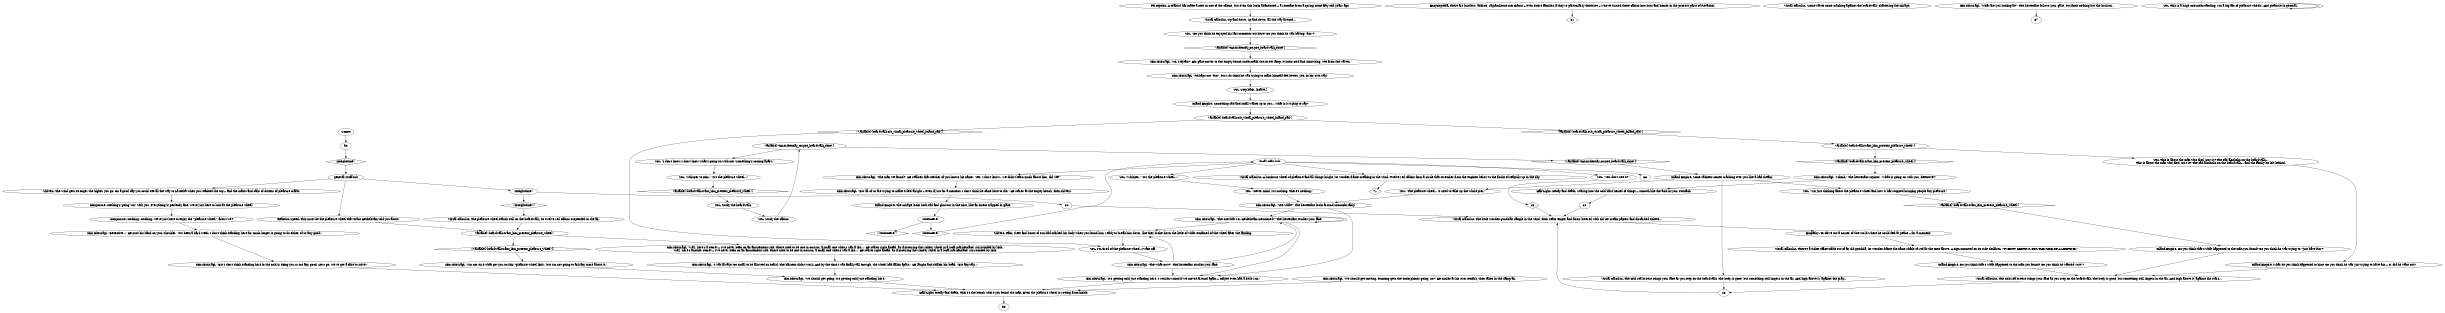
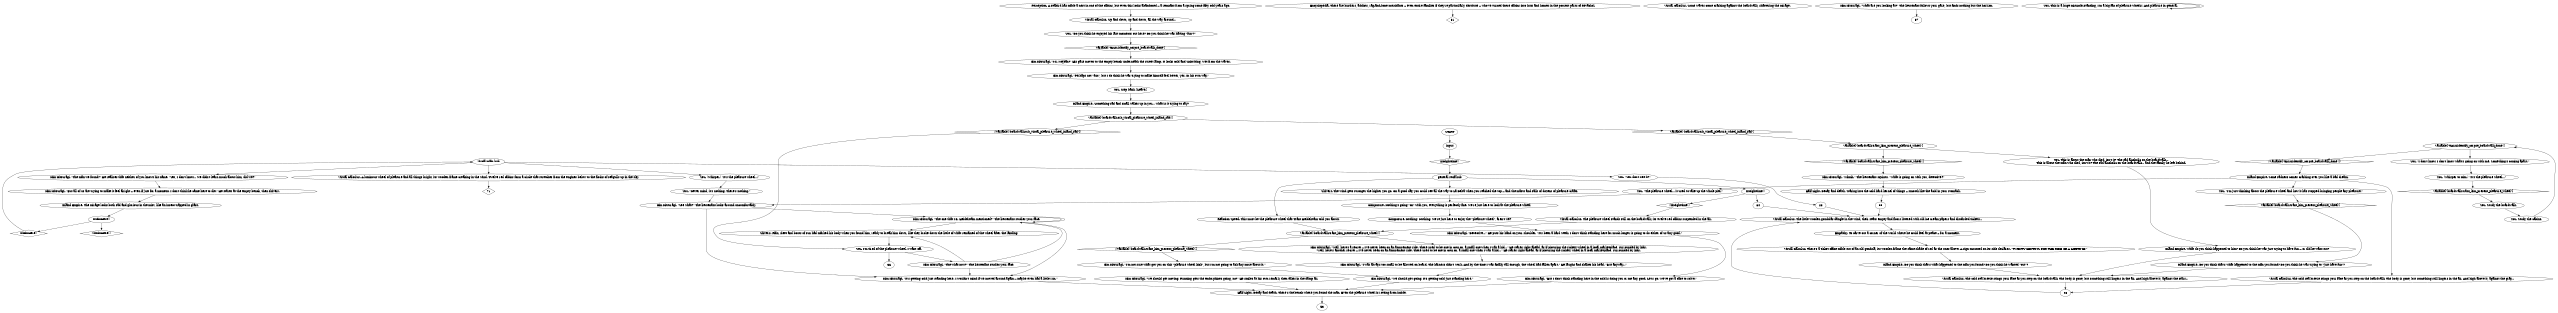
node "for": label "for" -> "input"
edge "viscal main hub" -> "36": now "You: I'm tired of the pleasure wheel. I want off." -> "36"
node "23": shape diamond -> ellipse
